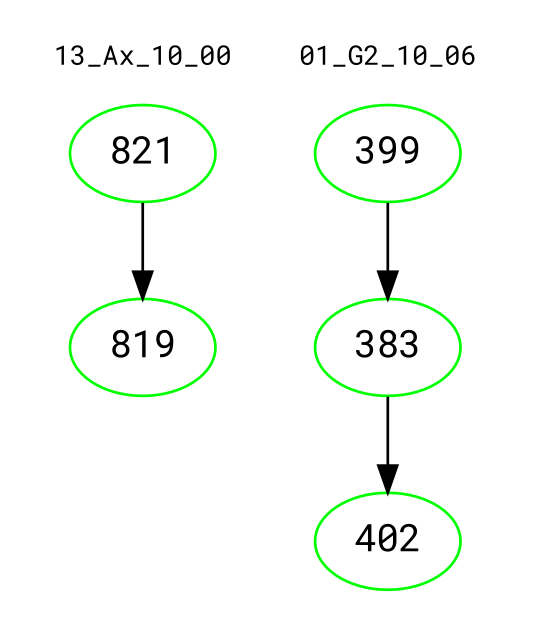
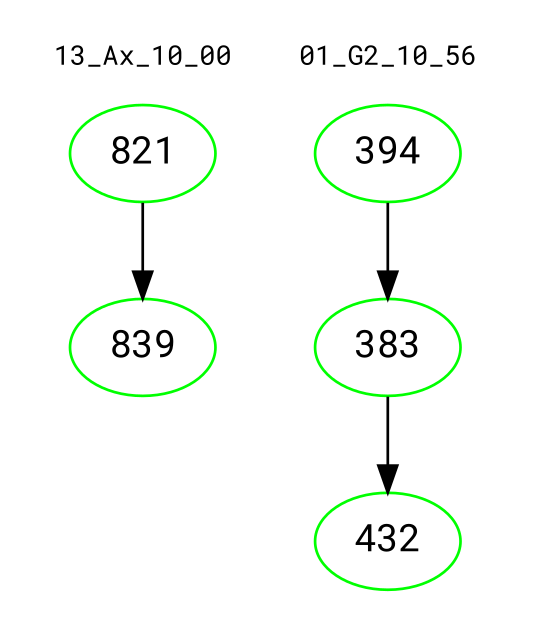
cluster "01_G2_10_06": label "01_G2_10_06" -> "01_G2_10_56"
node "399": label "399" -> "394"
node "819": label "819" -> "839"
node "402": label "402" -> "432"
